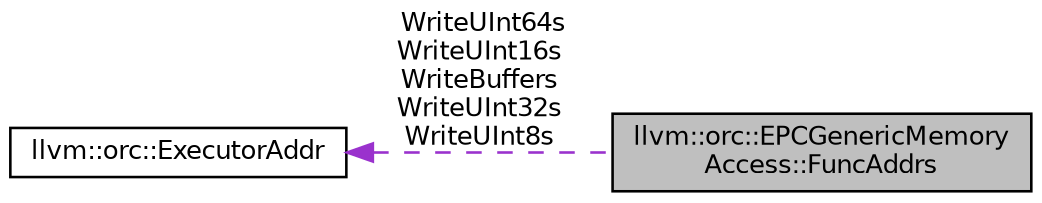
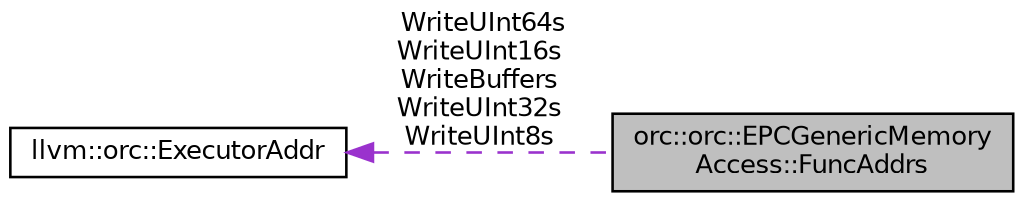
node "llvm::orc::EPCGenericMemory Access::FuncAddrs": label "llvm::orc::EPCGenericMemory Access::FuncAddrs" -> "orc::orc::EPCGenericMemory Access::FuncAddrs"
